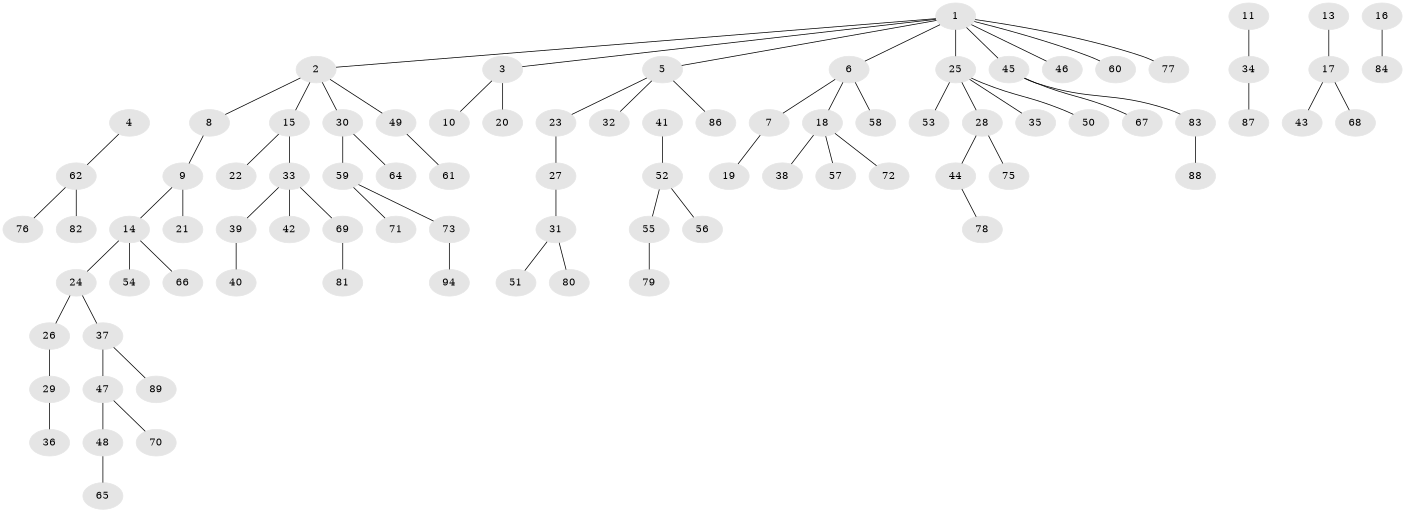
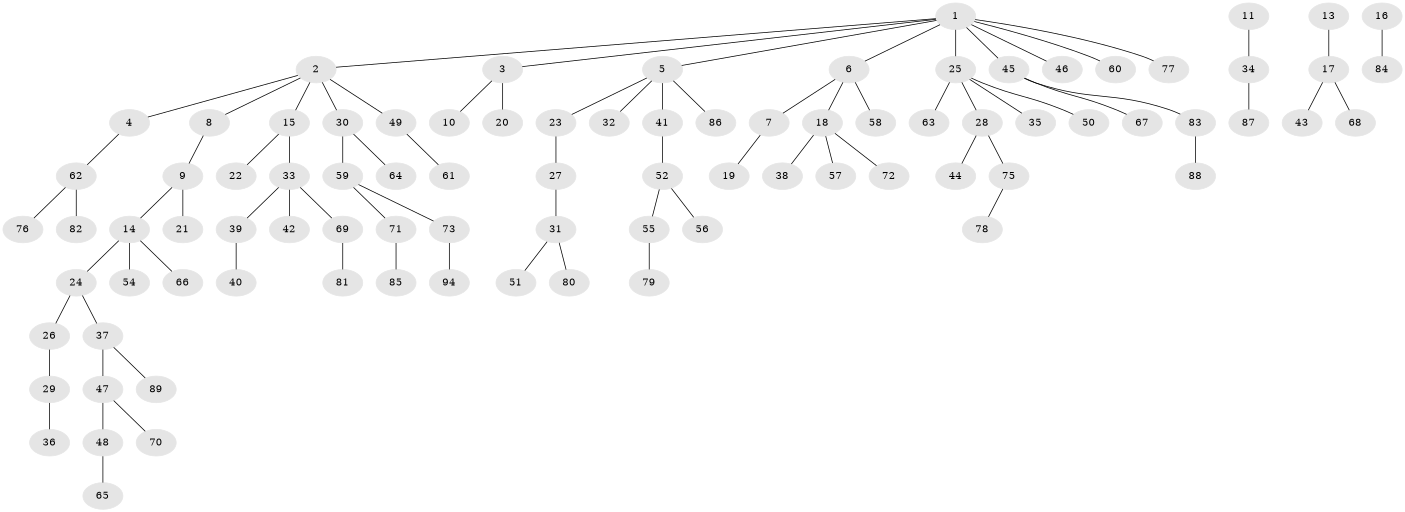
edge "2" -- "4": added
edge "5" -- "41": added
node "53": label "53" -> "63"
edge "44" -- "78": now "75" -- "78"
node "85": added
